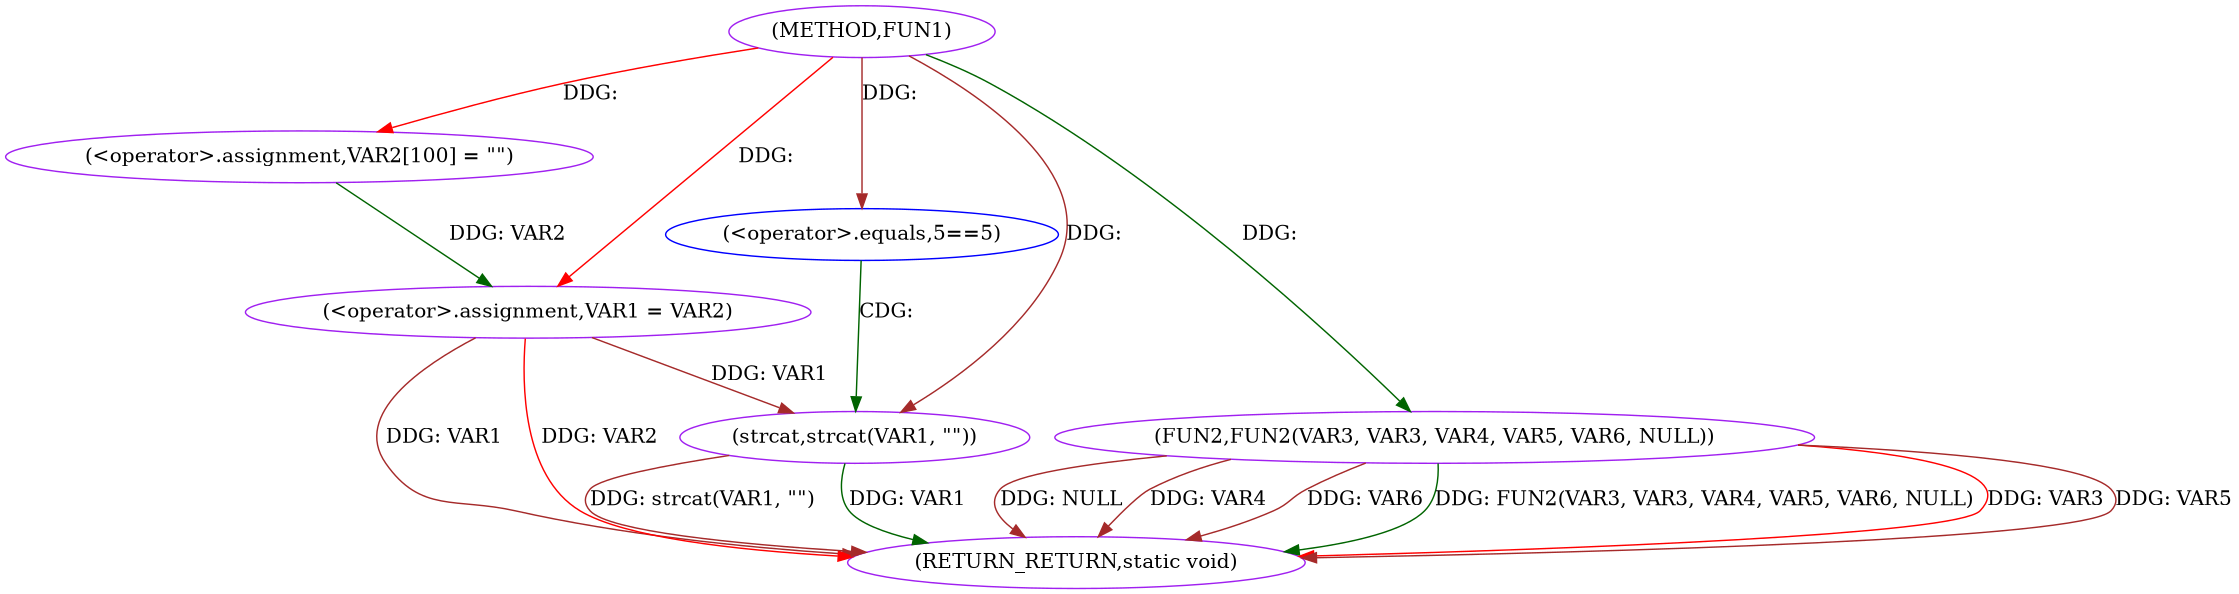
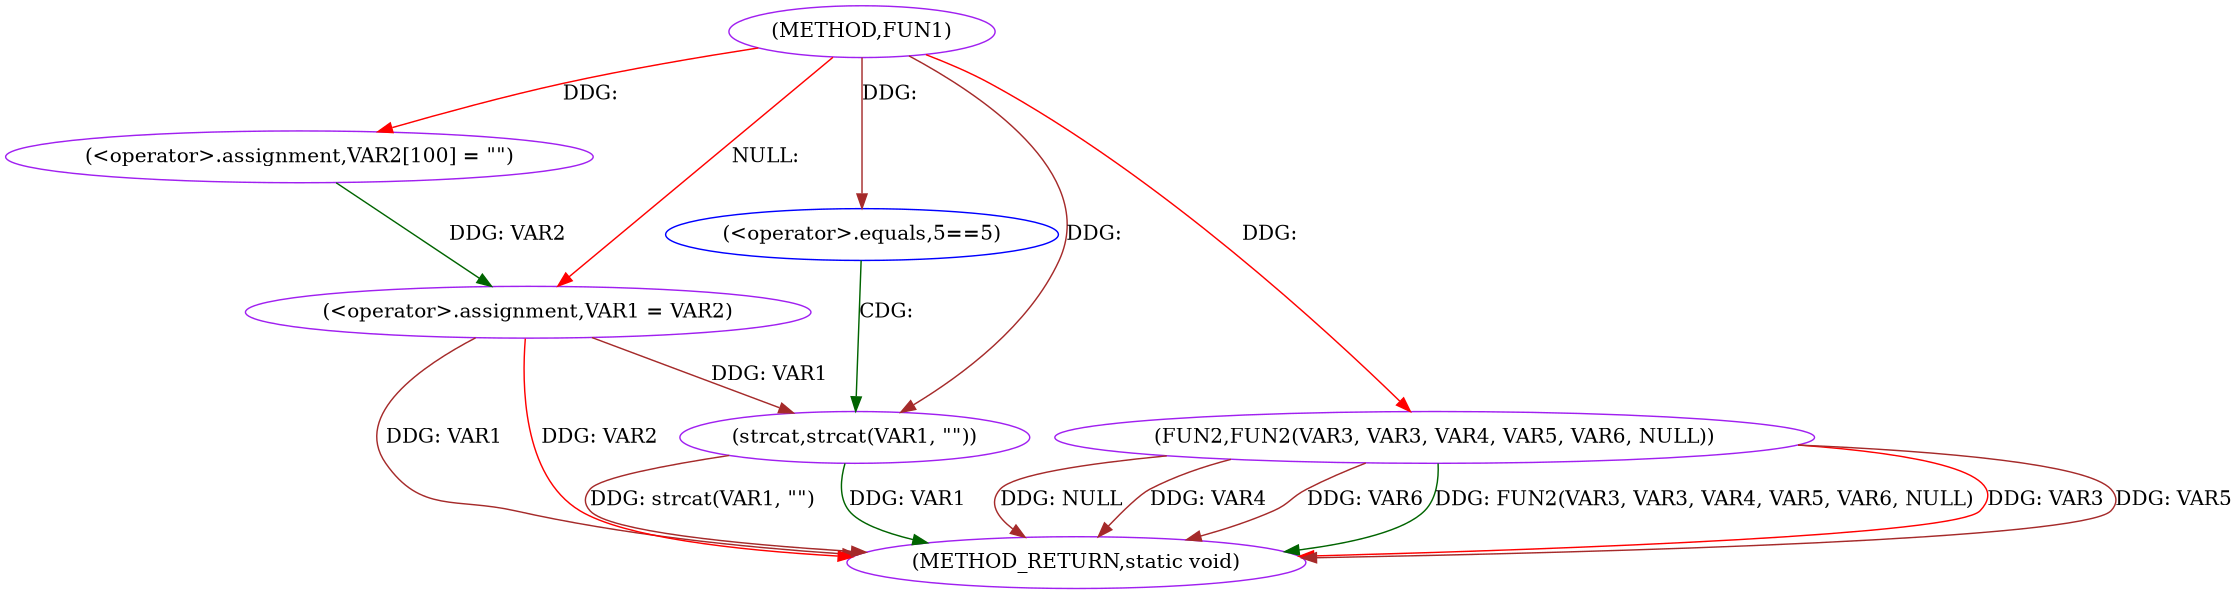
edge "(METHOD,FUN1)" -> "(<operator>.assignment,VAR1 = VAR2)": label "DDG: " -> "NULL: "
edge "(METHOD,FUN1)" -> "(FUN2,FUN2(VAR3, VAR3, VAR4, VAR5, VAR6, NULL))": color darkgreen -> red
node "(RETURN_RETURN,static void)": label "(RETURN_RETURN,static void)" -> "(METHOD_RETURN,static void)"
